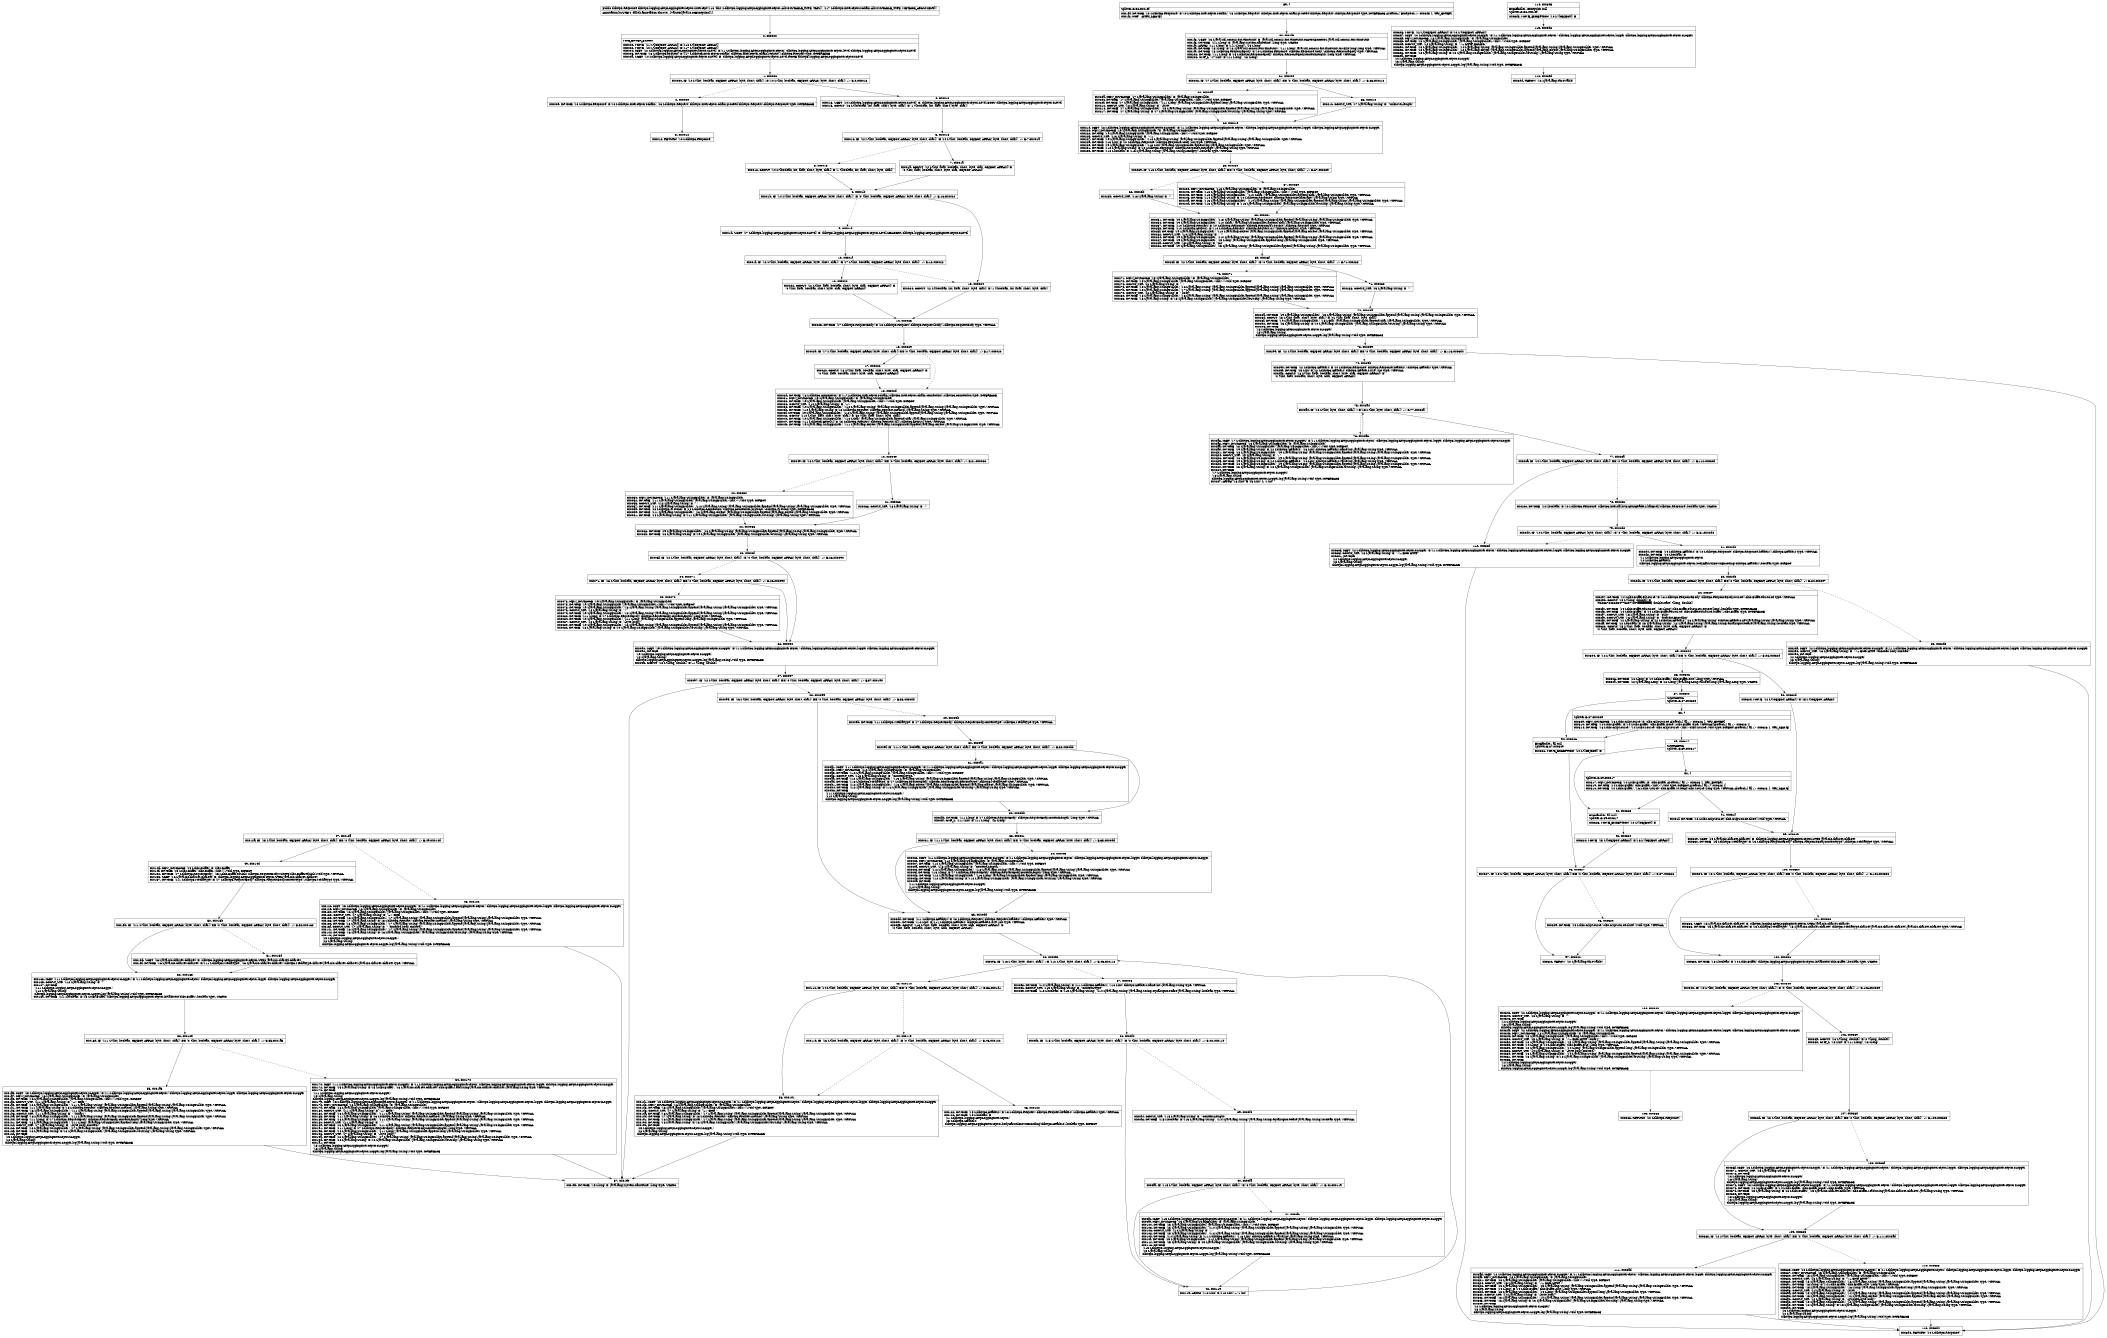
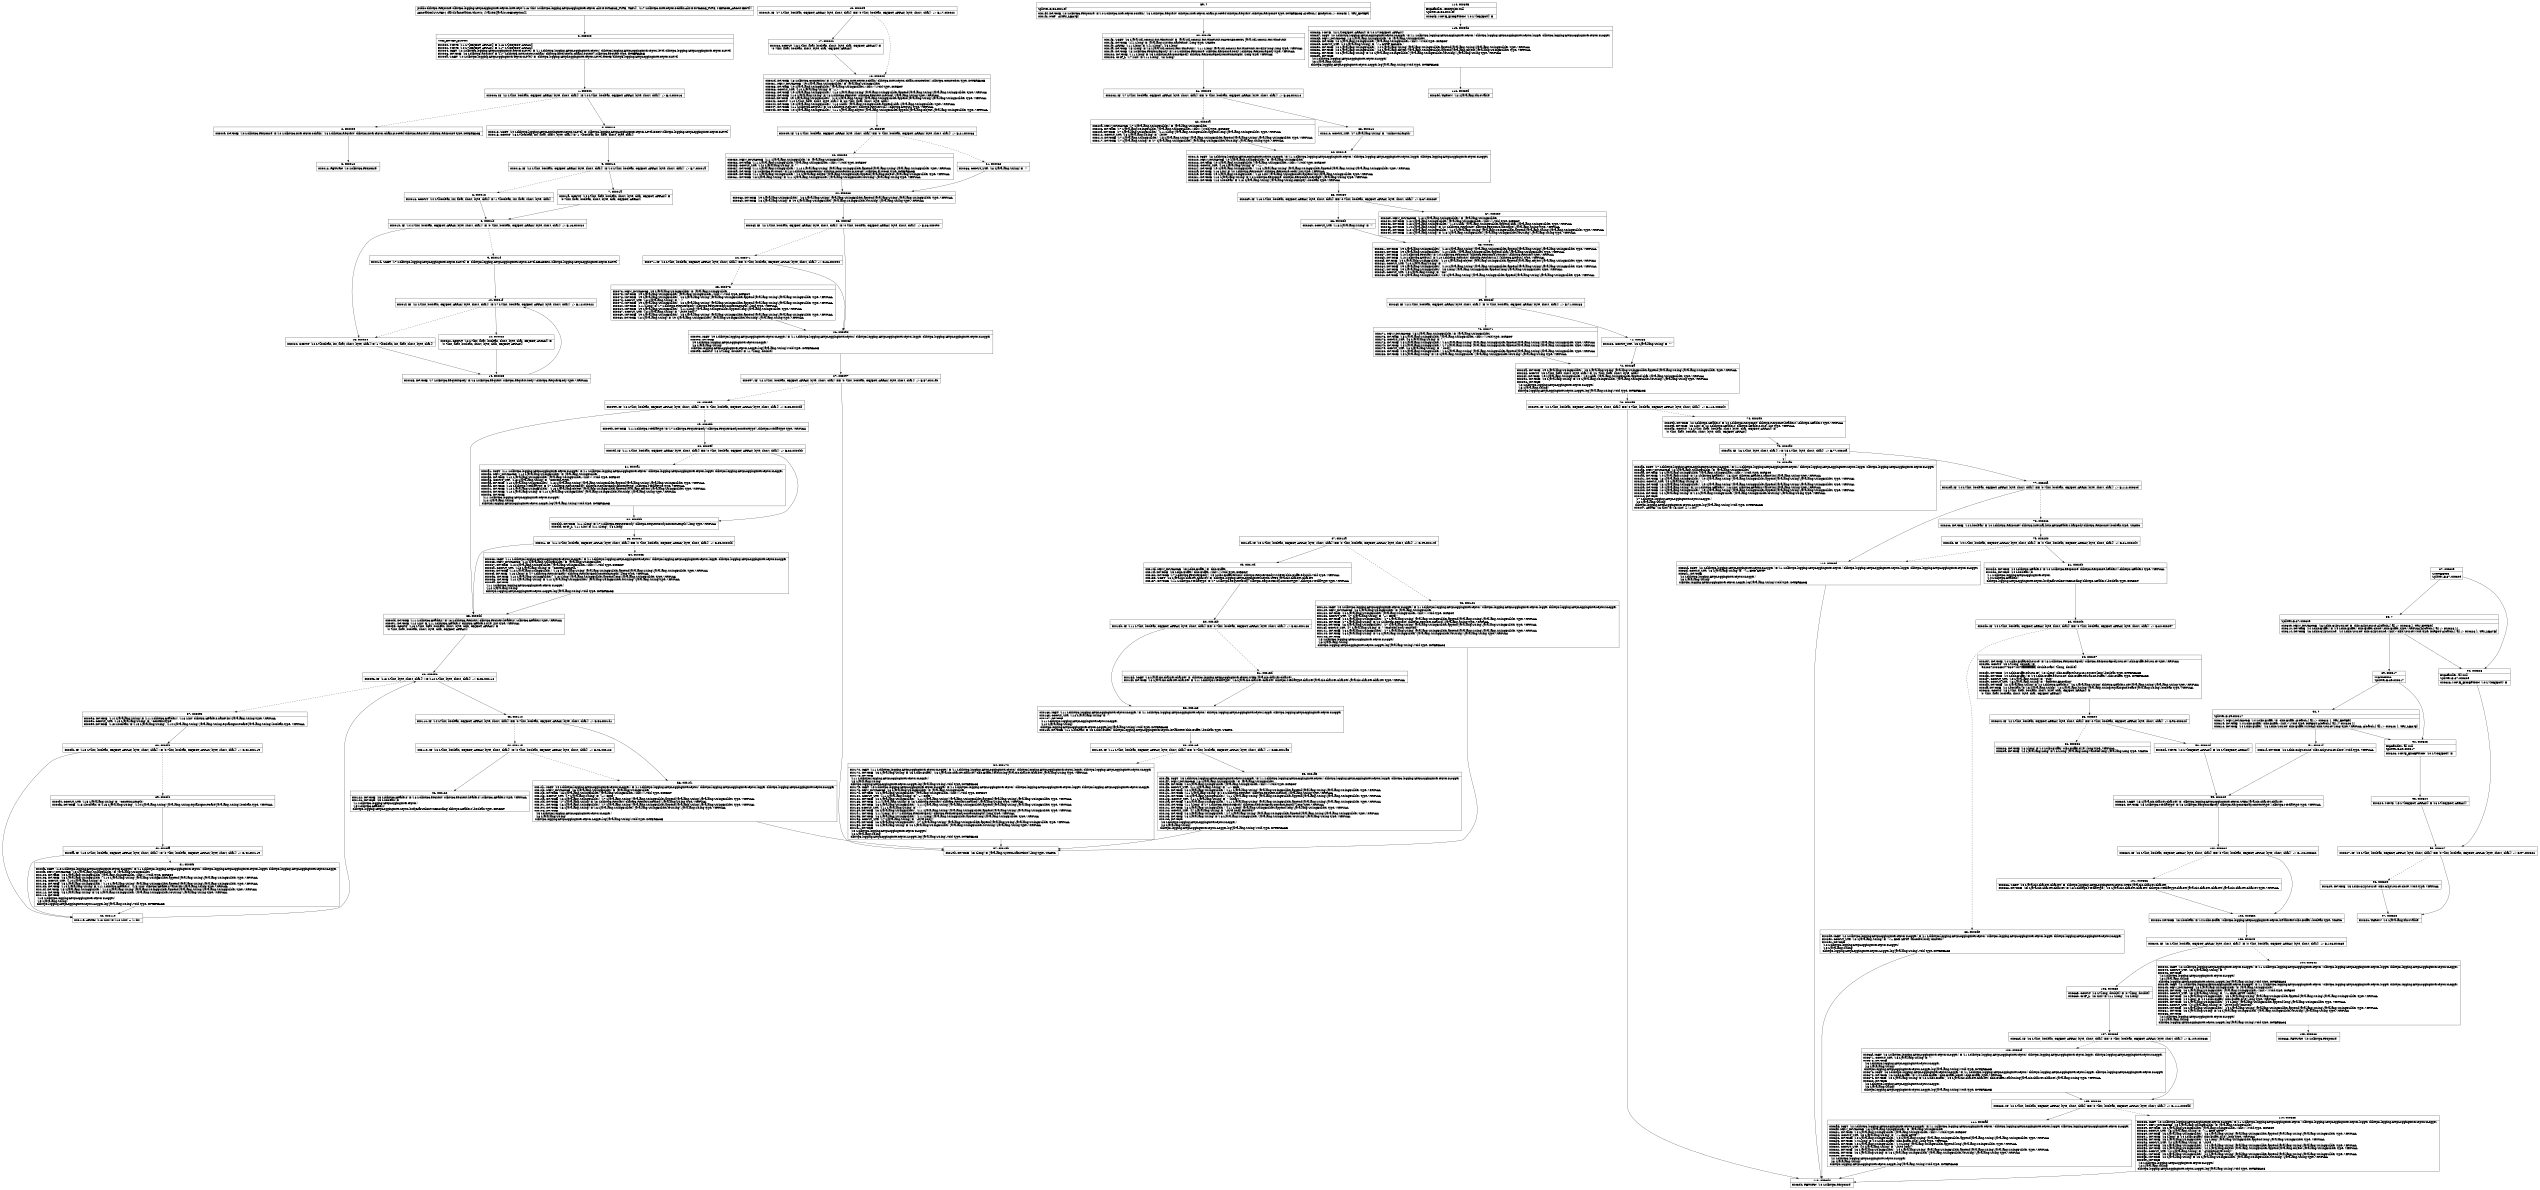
edge "14: 0x0025" -> "15: 0x0029": now "14: 0x0025" -> "10: 0x001f"
edge "19: 0x004e" -> "21: 0x0066": style solid -> dashed
edge "86: 0x0306" -> "87: 0x030e": removed
